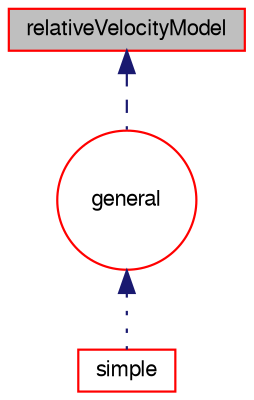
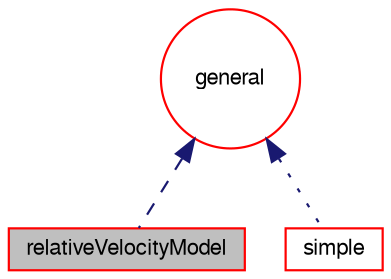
edge "general" -> "relativeVelocityModel": reversed
